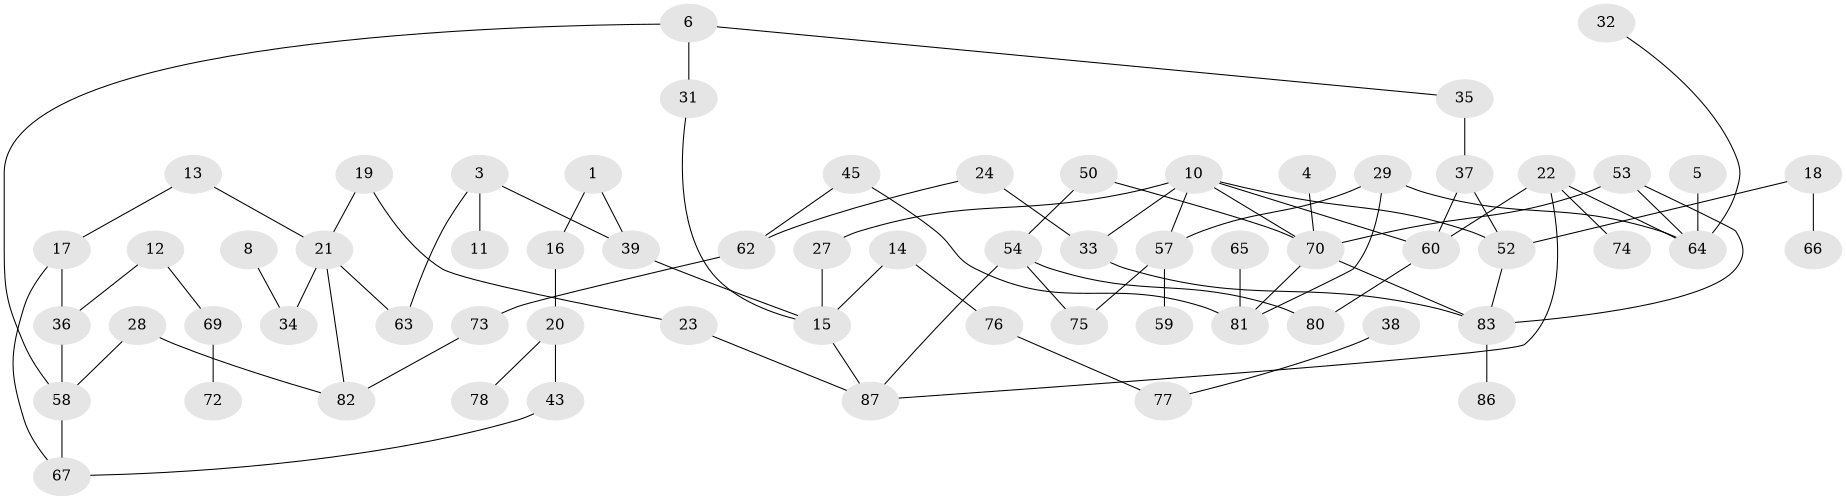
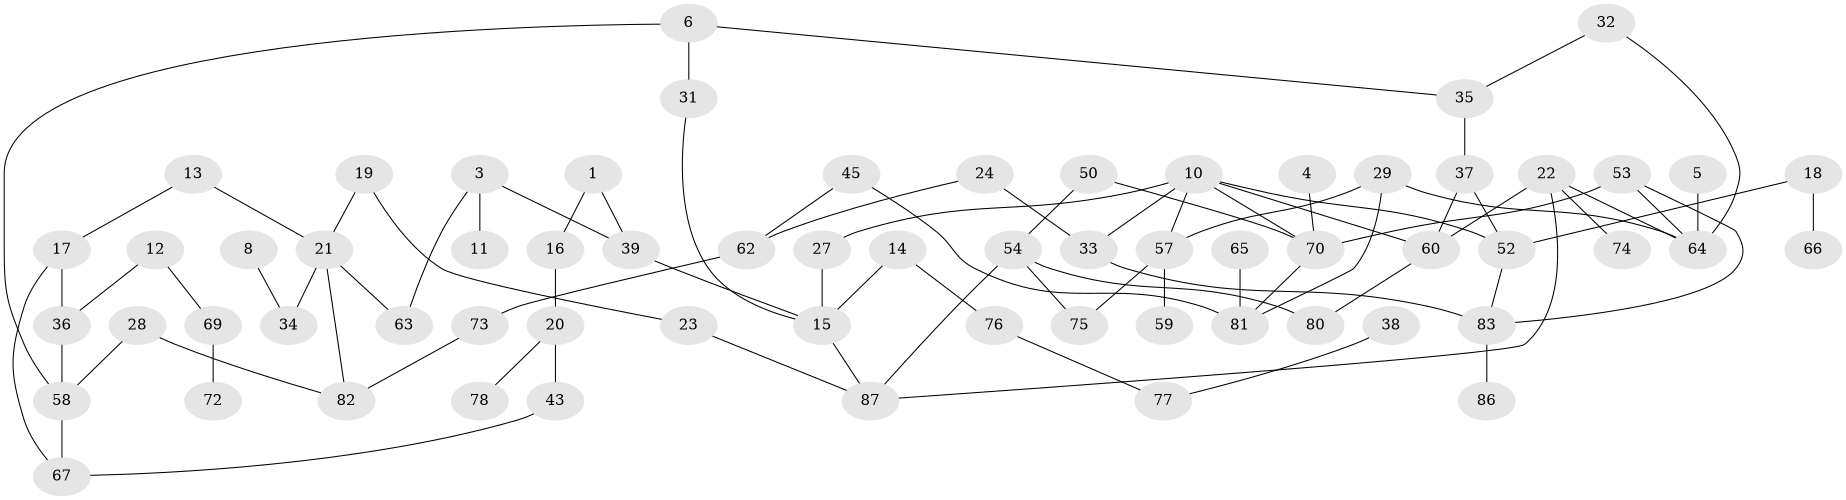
edge "32" -- "35": added
edge "70" -- "83": removed
